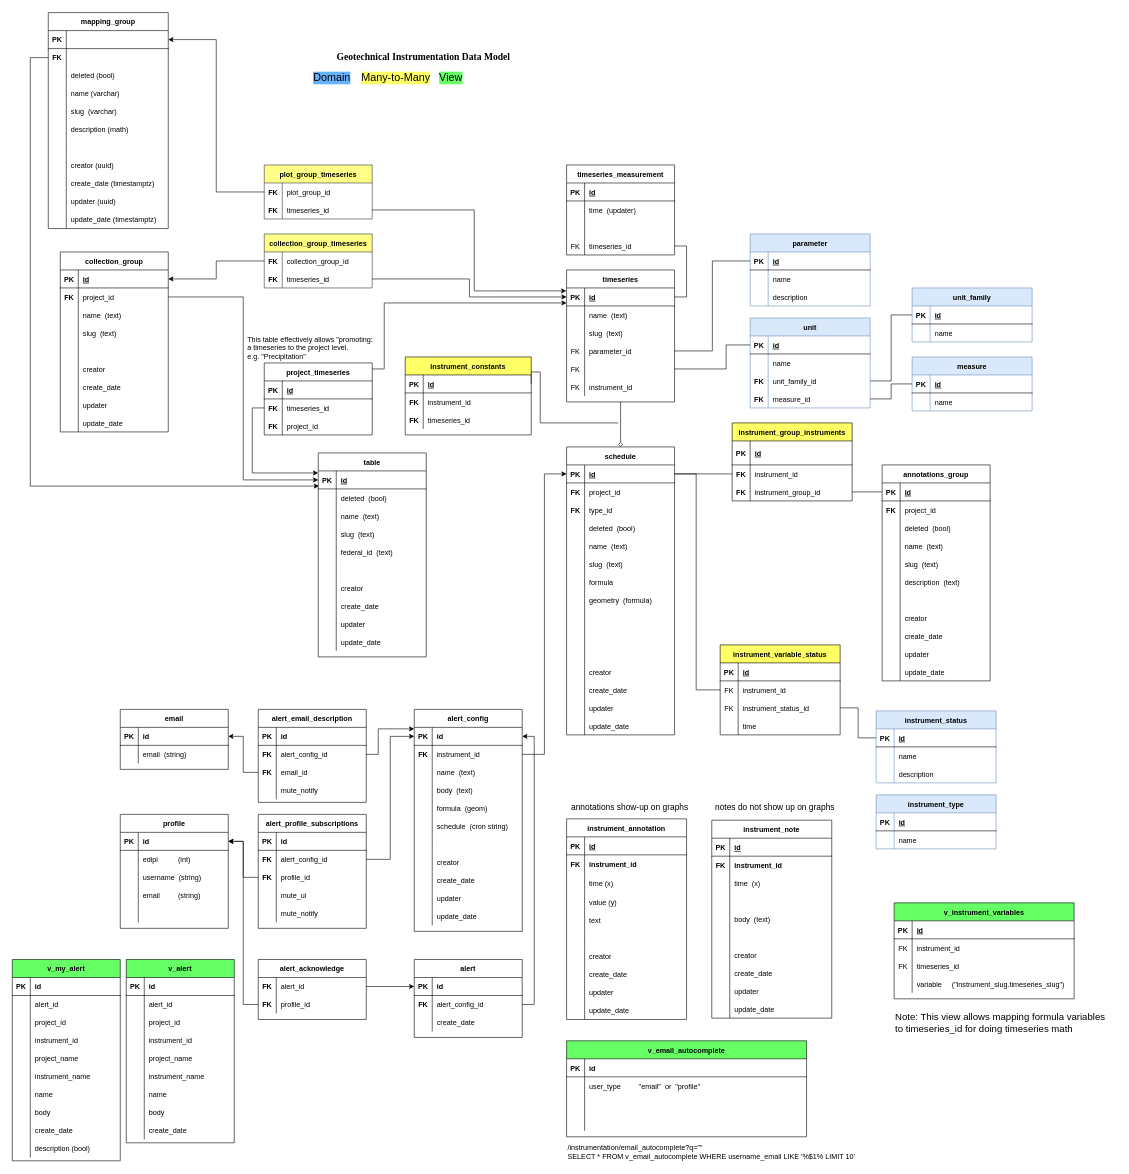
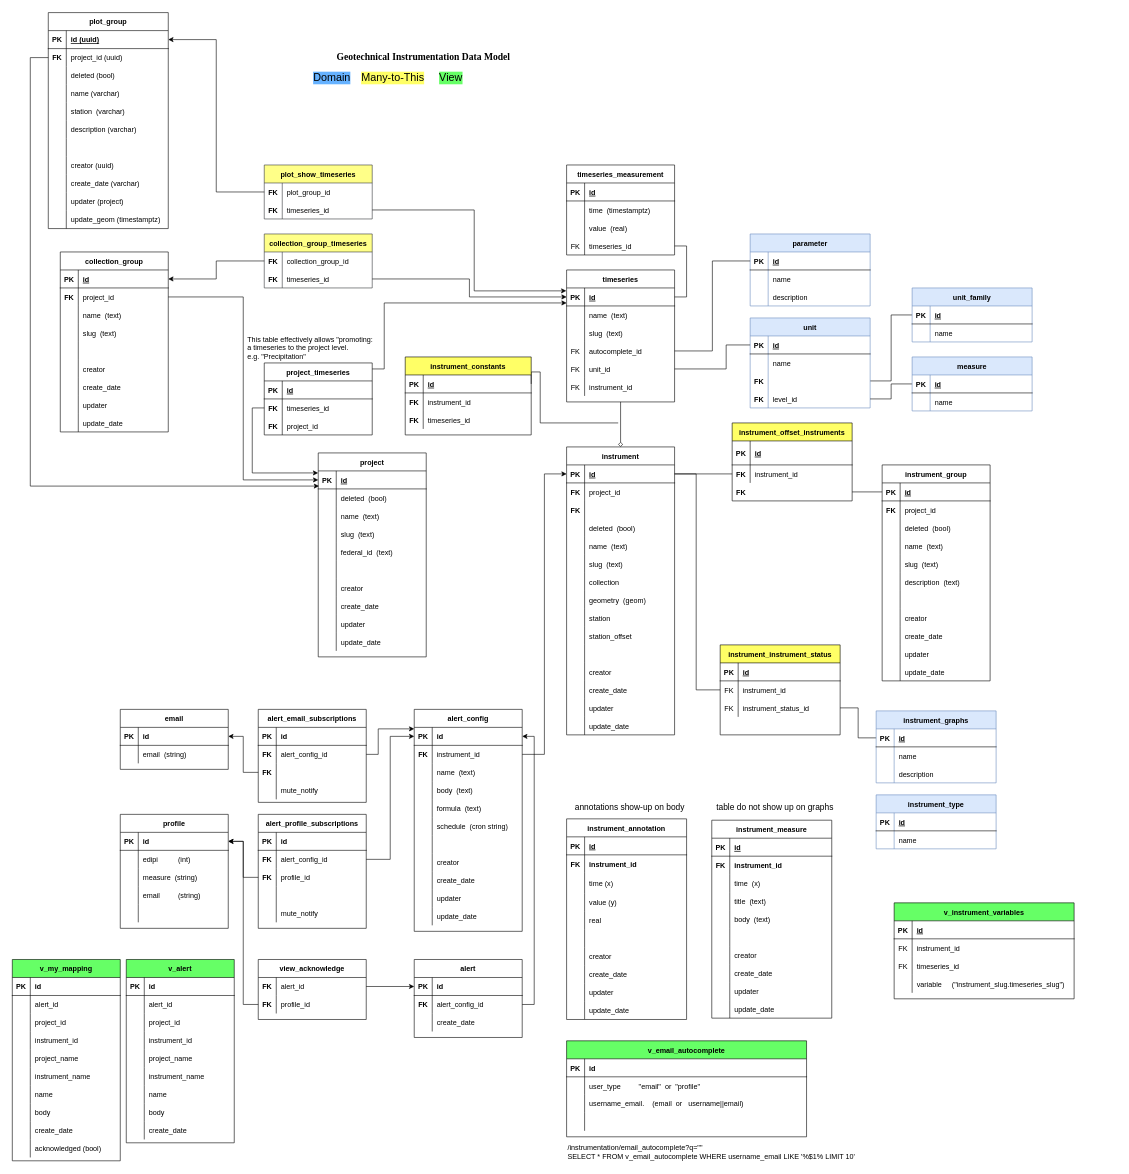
node "mapping_group": label "mapping_group" -> "plot_group"
node "id (uuid)": added
node "project_id (uuid)": added
node "Many-to-Many": label "Many-to-Many" -> "Many-to-This"
node "slug (varchar)": label "slug (varchar)" -> "station (varchar)"
node "description (math)": label "description (math)" -> "description (varchar)"
node "plot_group_timeseries": label "plot_group_timeseries" -> "plot_show_timeseries"
node "create_date (timestamptz)": label "create_date (timestamptz)" -> "create_date (varchar)"
node "updater (uuid)": label "updater (uuid)" -> "updater (project)"
node "time (updater)": label "time (updater)" -> "time (timestamptz)"
node "update_date (timestamptz)": label "update_date (timestamptz)" -> "update_geom (timestamptz)"
node "value (real)": added
node "parameter_id": label "parameter_id" -> "autocomplete_id"
node "unit_id": added
node "unit_family_id": removed
node "measure_id": label "measure_id" -> "level_id"
node "instrument_group_instruments": label "instrument_group_instruments" -> "instrument_offset_instruments"
node "schedule": label "schedule" -> "instrument"
node "table": label "table" -> "project"
node "annotations_group": label "annotations_group" -> "instrument_group"
node "instrument_group_id": removed
node "type_id": removed
node "formula": label "formula" -> "collection"
node "geometry (formula)": label "geometry (formula)" -> "geometry (geom)"
node "station": added
node "station_offset": added
node "instrument_variable_status": label "instrument_variable_status" -> "instrument_instrument_status"
node "alert_email_description": label "alert_email_description" -> "alert_email_subscriptions"
node "instrument_status": label "instrument_status" -> "instrument_graphs"
node "time": removed
node "email_id": removed
node "annotations show-up on graphs": label "annotations show-up on graphs" -> "annotations show-up on body"
node "notes do not show up on graphs": label "notes do not show up on graphs" -> "table do not show up on graphs"
node "formula (geom)": label "formula (geom)" -> "formula (text)"
node "instrument_note": label "instrument_note" -> "instrument_measure"
node "username (string)": label "username (string)" -> "measure (string)"
node "mute_ui": removed
node "title (text)": added
node "text": label "text" -> "real"
node "v_my_alert": label "v_my_alert" -> "v_my_mapping"
node "alert_acknowledge": label "alert_acknowledge" -> "view_acknowledge"
node "Note: This view allows mapping formula variables to timeseries_id for doing timeseries math": removed
node "username_email. (email or username||email)": added
node "description (bool)": label "description (bool)" -> "acknowledged (bool)"
